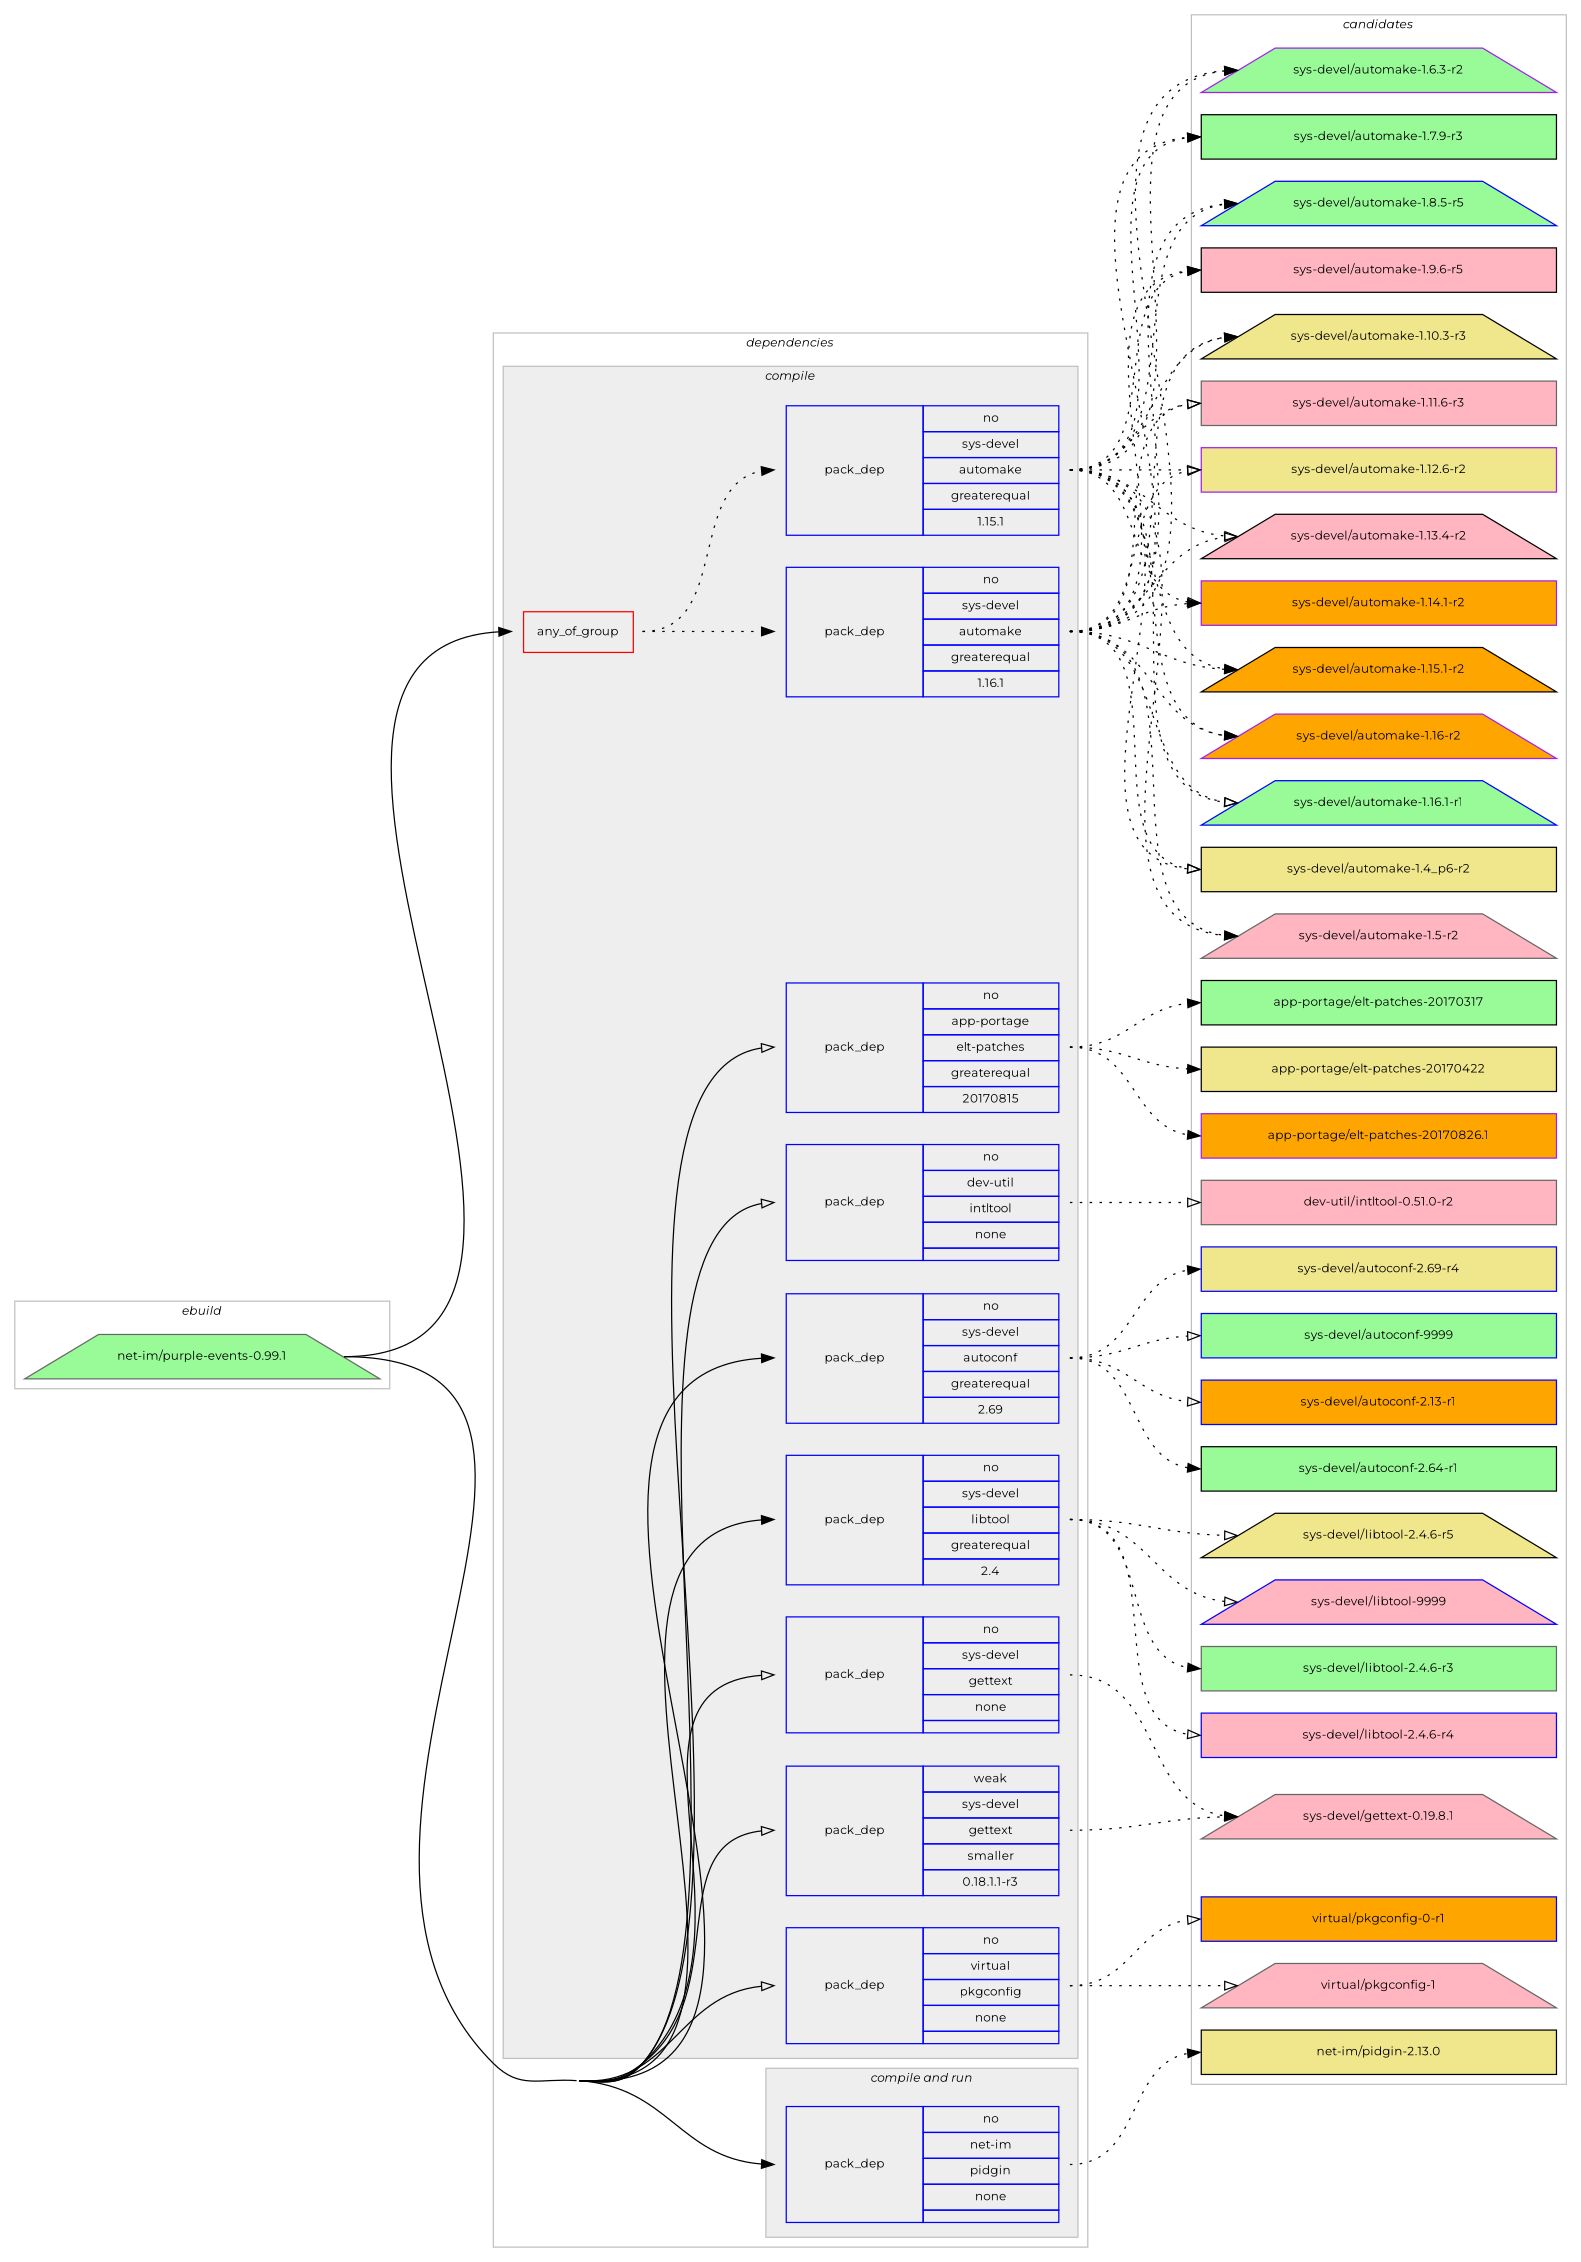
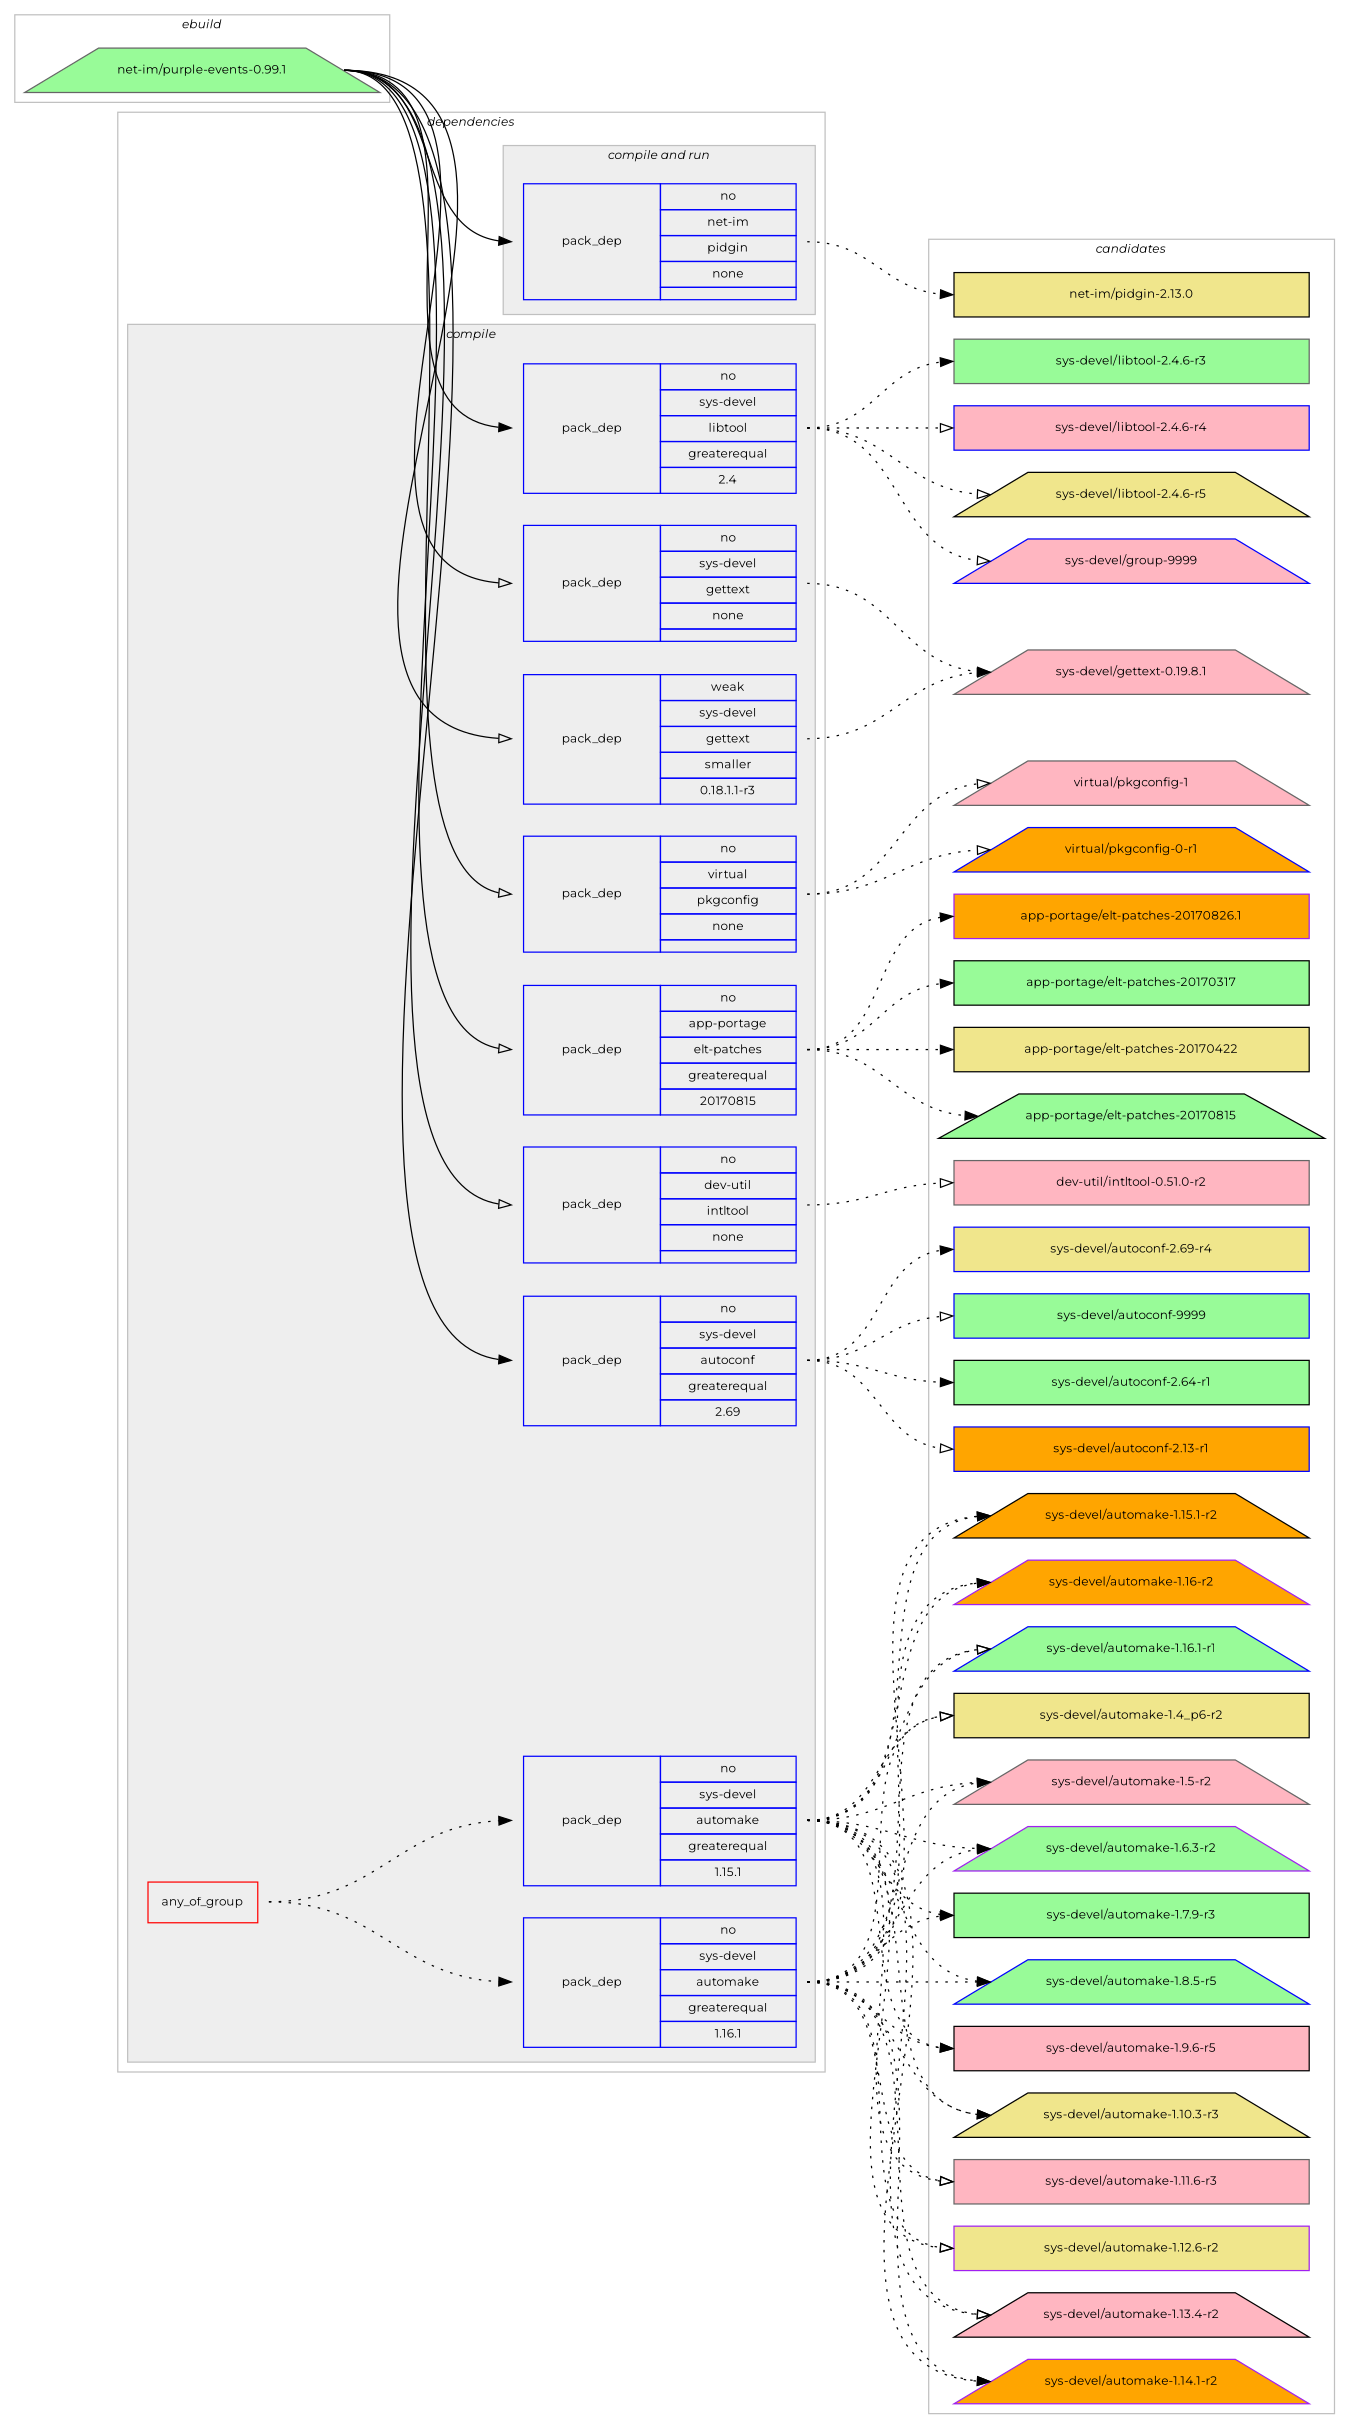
node "sys-devel/automake-1.14.1-r2": shape box -> trapezium
edge "net-im/purple-events-0.99.1" -> "any_of_group": removed
node "app-portage/elt-patches-20170815": added
node "sys-devel/libtool-9999": label "sys-devel/libtool-9999" -> "sys-devel/group-9999"
node "virtual/pkgconfig-0-r1": shape box -> trapezium
